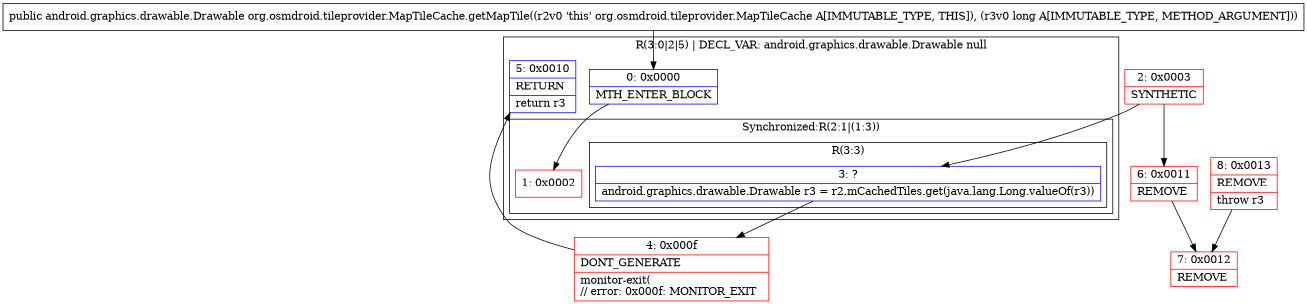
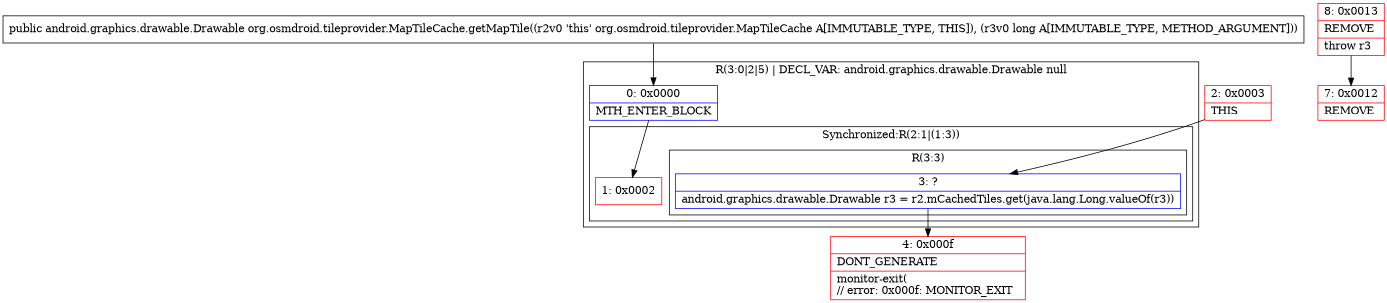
node "5: 0x0010": removed
node "2: 0x0003": text "SYNTHETIC" -> "THIS"
node "6: 0x0011": removed
